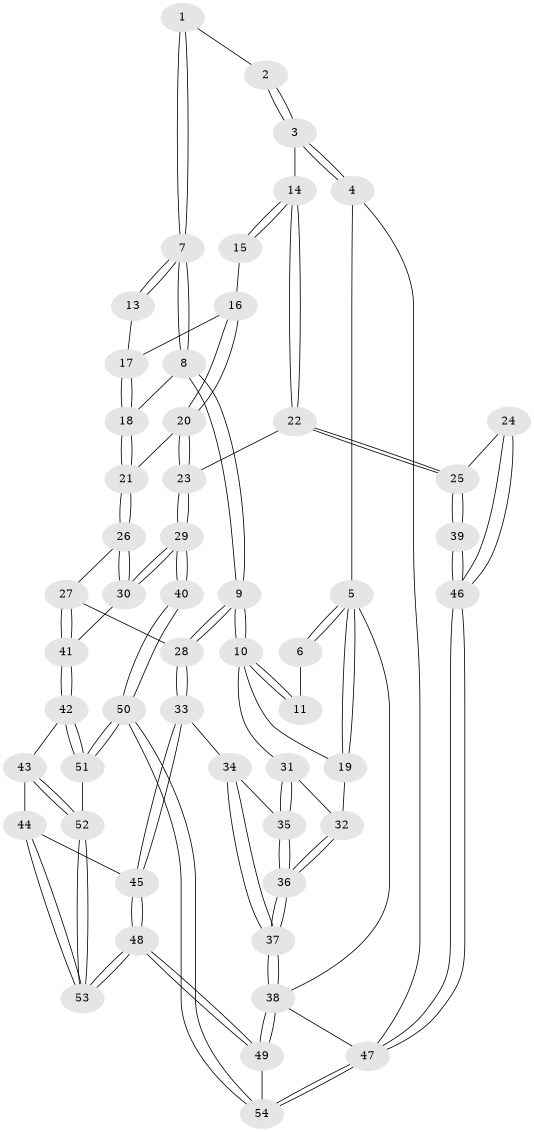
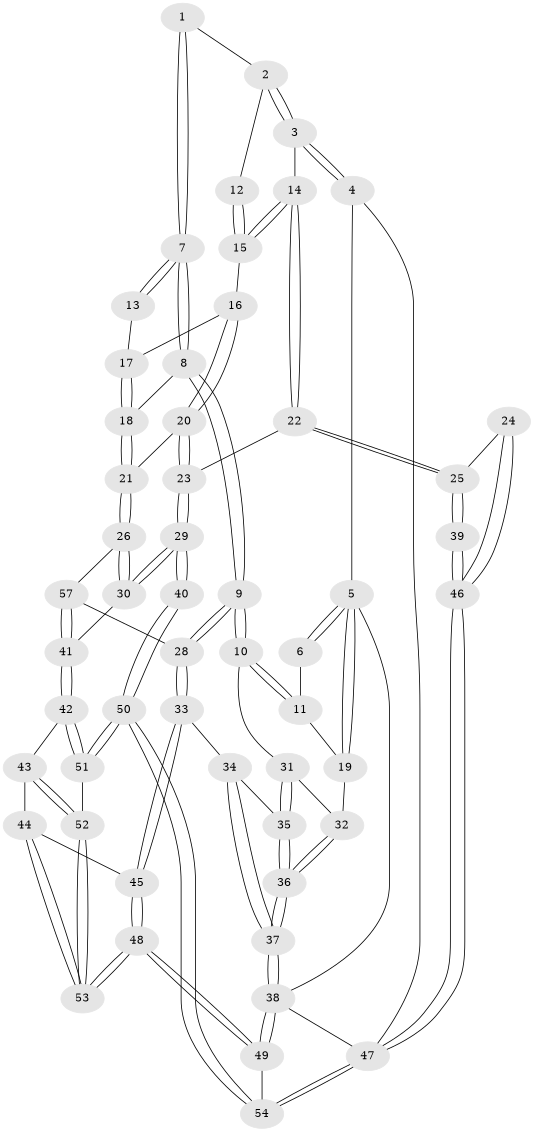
node "12": added
node "27": label "27" -> "57"
edge "10" -- "19": now "11" -- "19"
